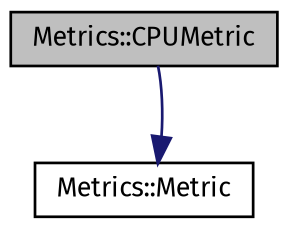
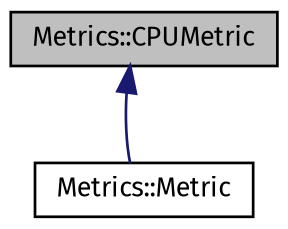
edge "Metrics::CPUMetric" -> "Metrics::Metric": reversed
